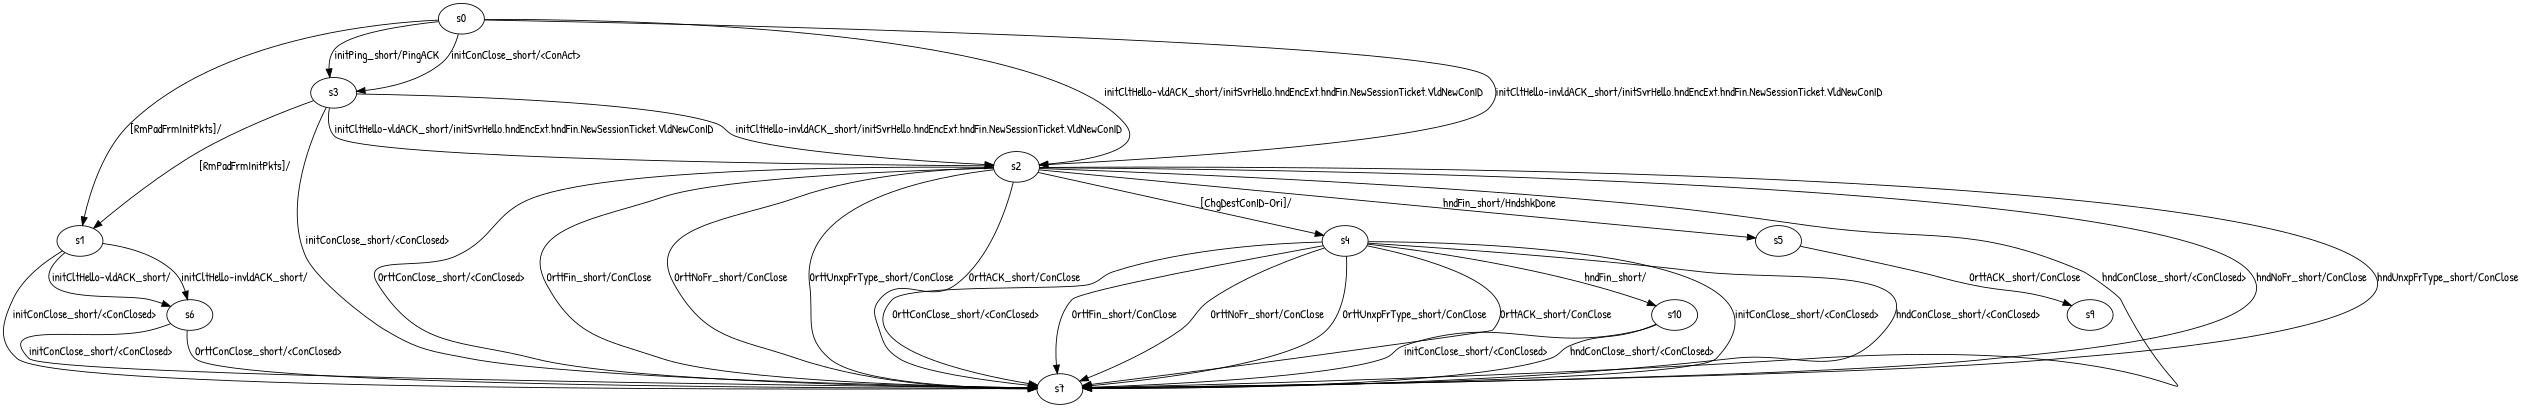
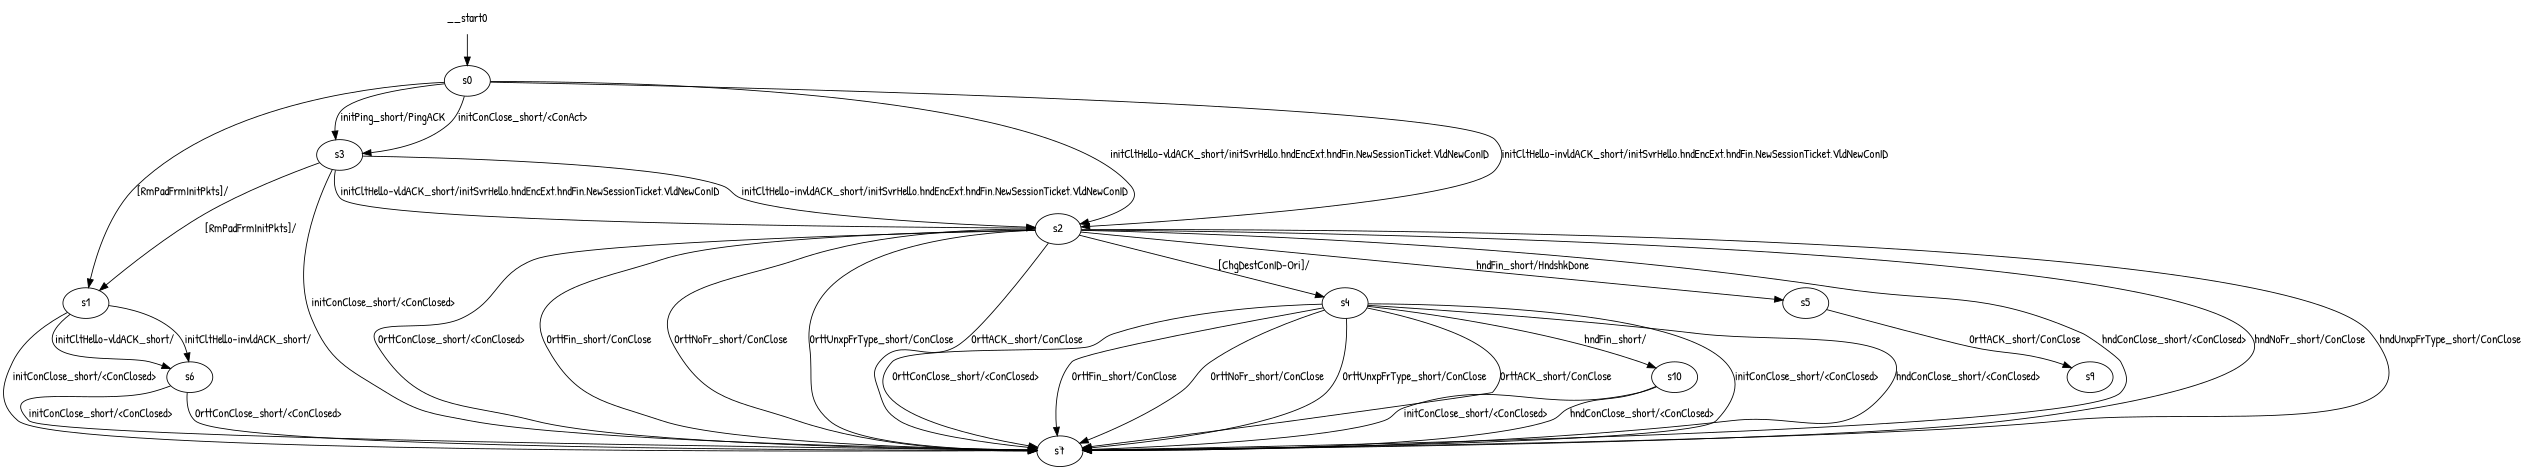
node "__start0": added
